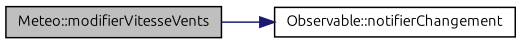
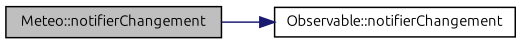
node "Meteo::modifierVitesseVents": label "Meteo::modifierVitesseVents" -> "Meteo::notifierChangement"
